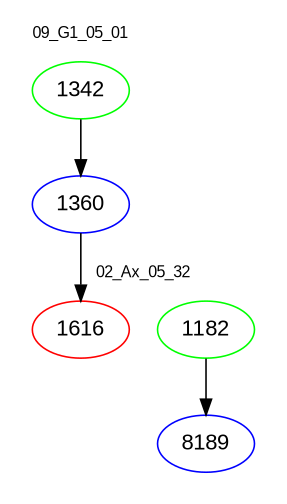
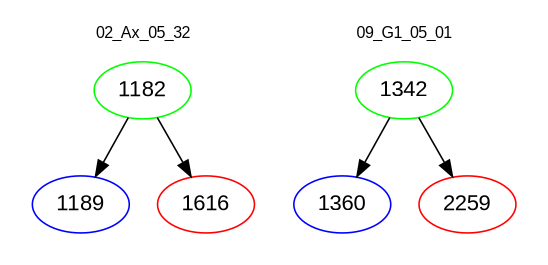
node "2259": added
edge "1360" -> "1616": now "1182" -> "1616"
node "8189": label "8189" -> "1189"
